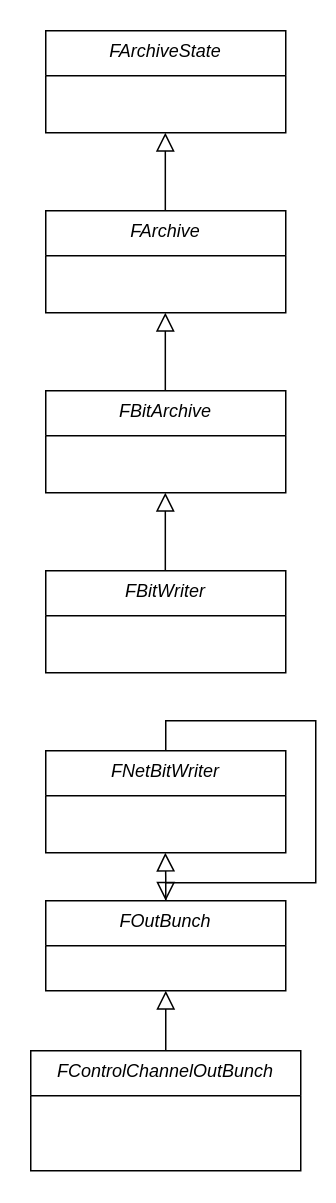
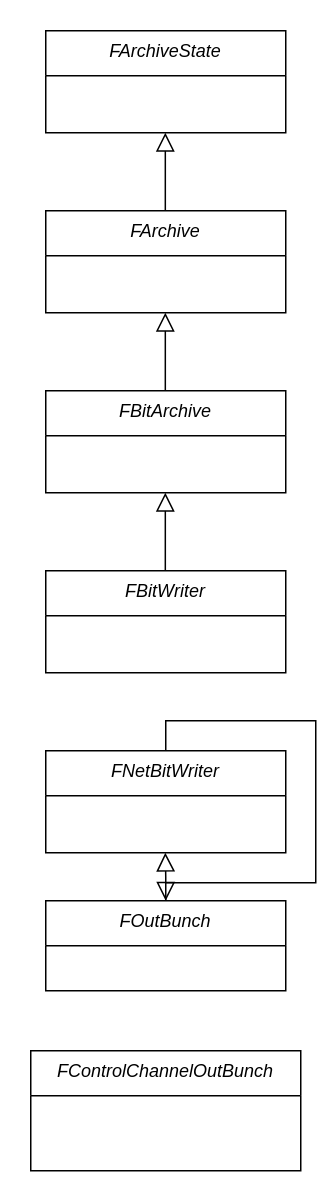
edge "FControlChannelOutBunch" -> "FOutBunch": removed
